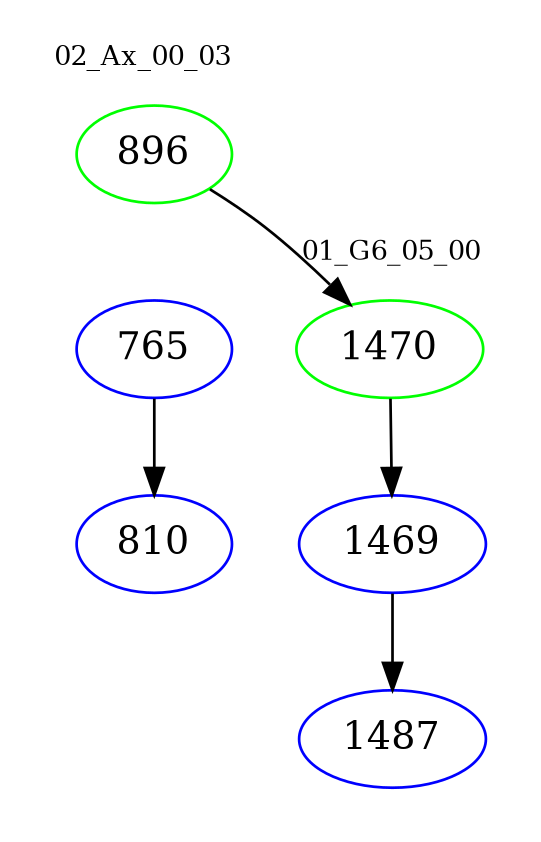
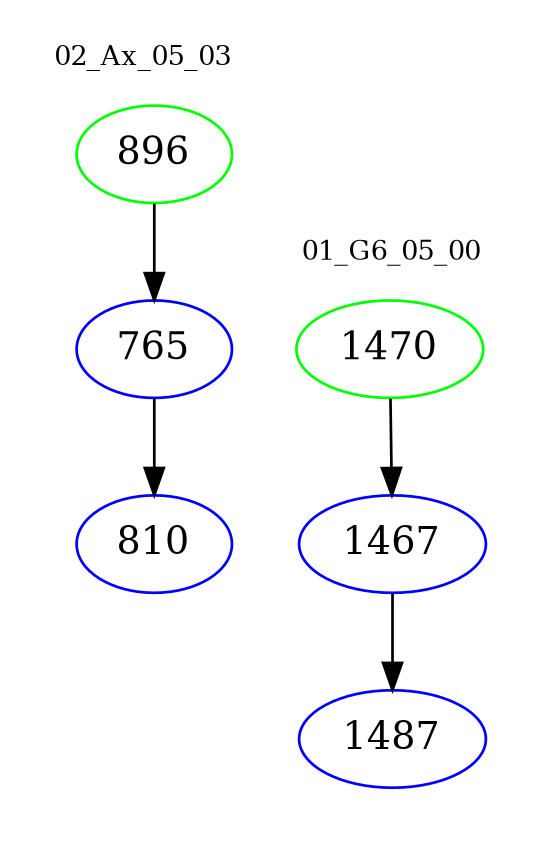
cluster "02_Ax_00_03": label "02_Ax_00_03" -> "02_Ax_05_03"
edge "896" -> "1470": now "896" -> "765"
node "1469": label "1469" -> "1467"
